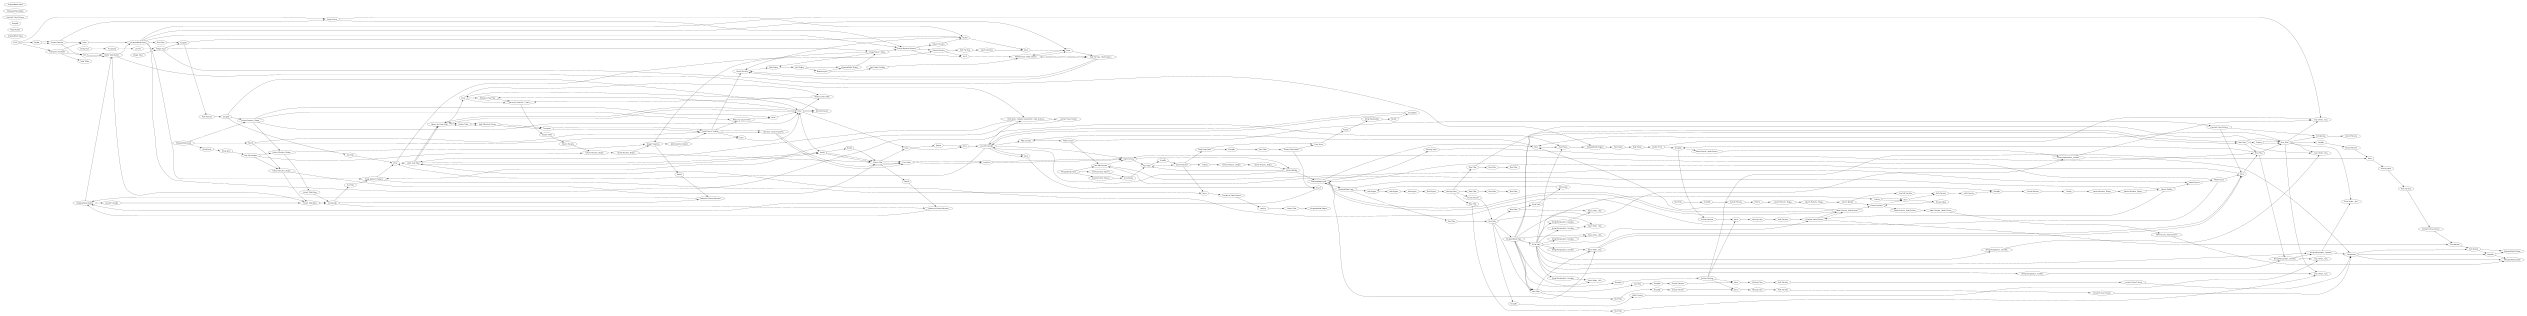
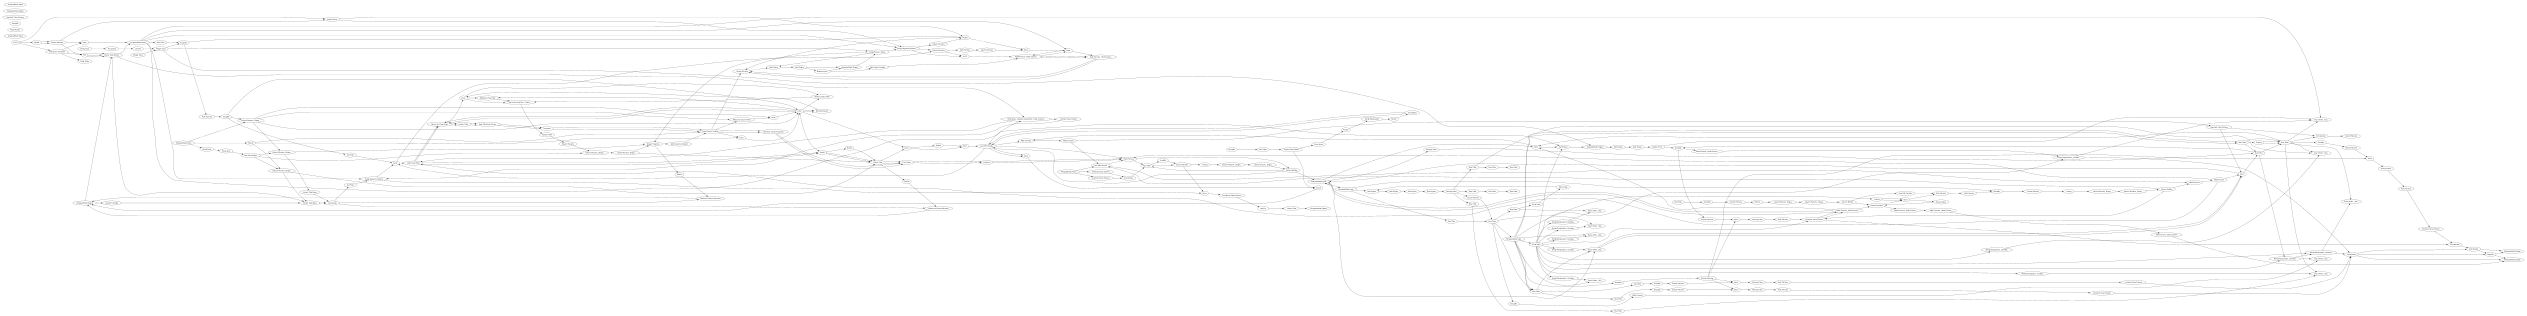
node "Group Loop Start": removed
